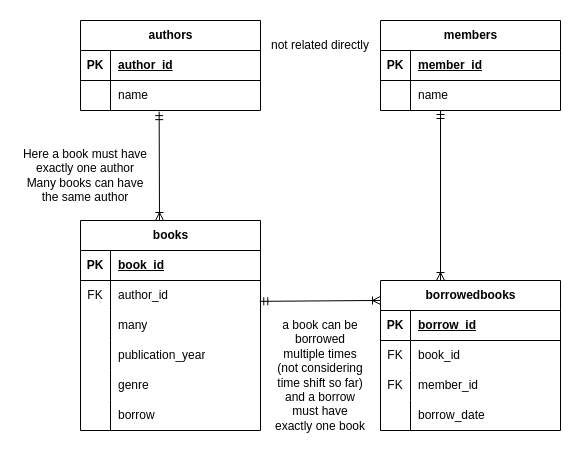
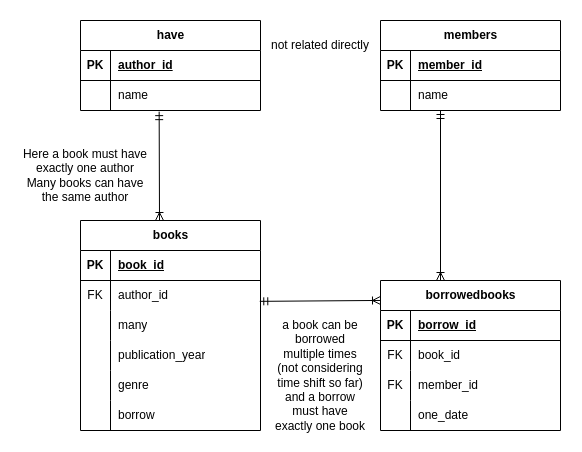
node "authors": label "authors" -> "have"
node "borrow_date": label "borrow_date" -> "one_date"
